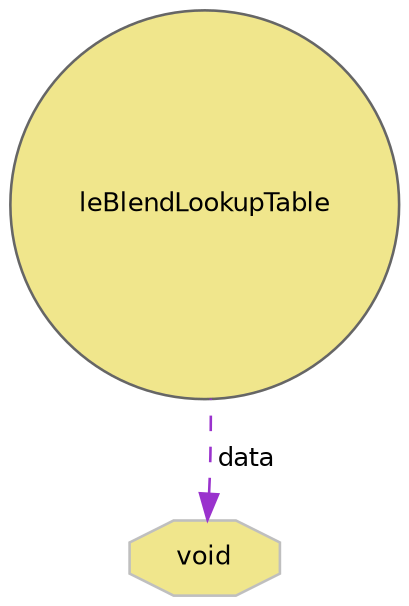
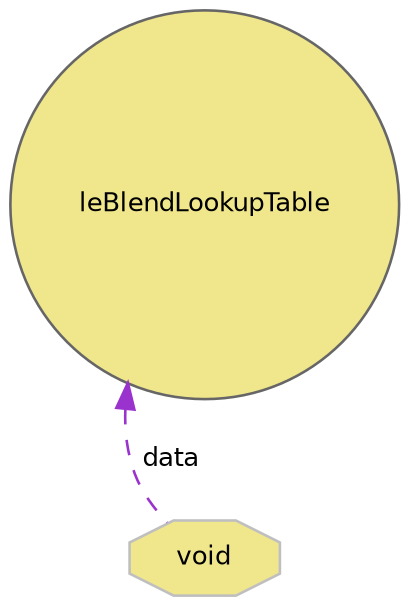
edge "leBlendLookupTable" -> "void": reversed
